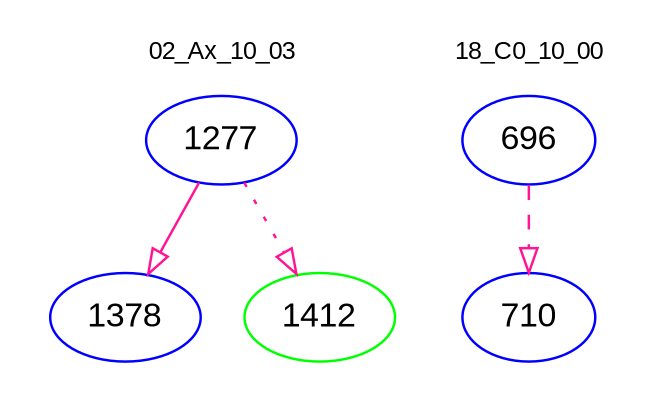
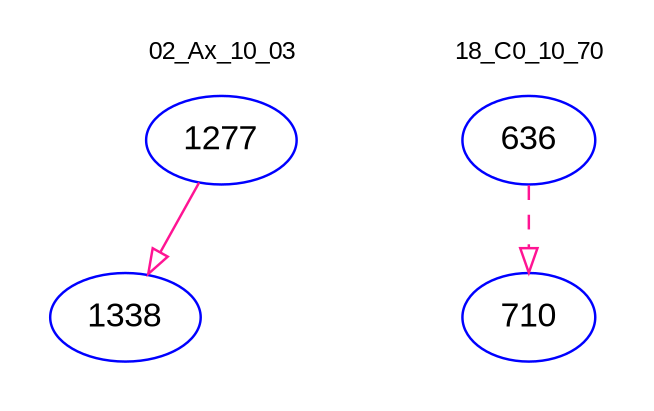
cluster "18_C0_10_00": label "18_C0_10_00" -> "18_C0_10_70"
node "696": label "696" -> "636"
node "1378": label "1378" -> "1338"
node "1412": removed
